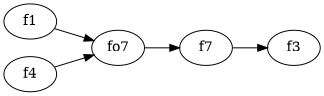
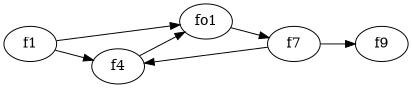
node "fo7": label "fo7" -> "fo1"
node "f3": label "f3" -> "f9"
edge "f1" -> "f4": added
edge "f7" -> "f4": added
